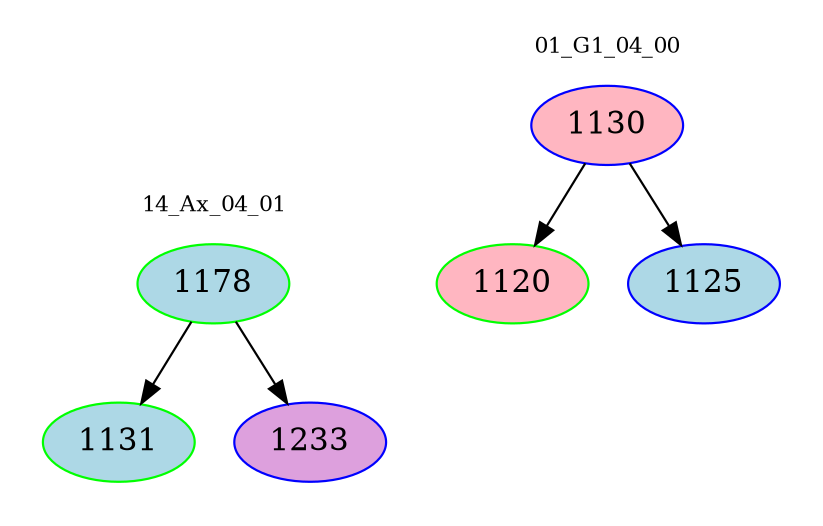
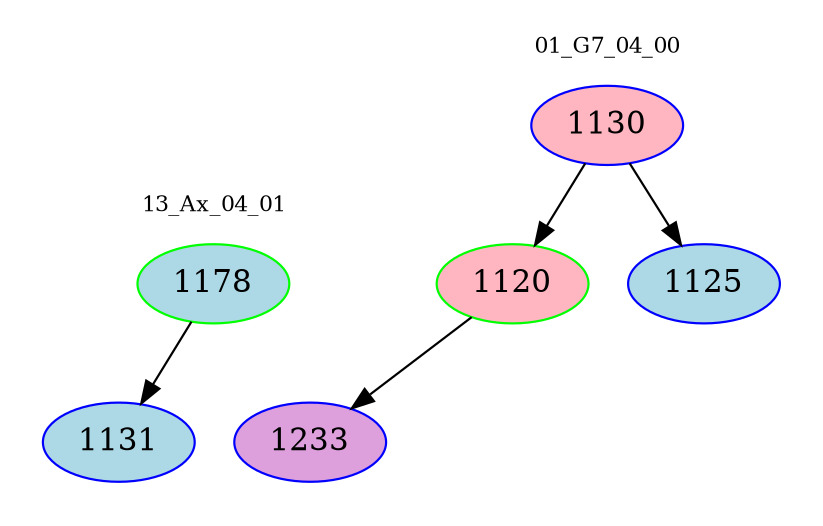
cluster "01_G1_04_00": label "01_G1_04_00" -> "01_G7_04_00"
cluster "14_Ax_04_01": label "14_Ax_04_01" -> "13_Ax_04_01"
edge "1178" -> "1233": now "1120" -> "1233"
node "1131": color green -> blue
